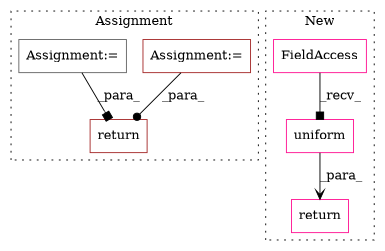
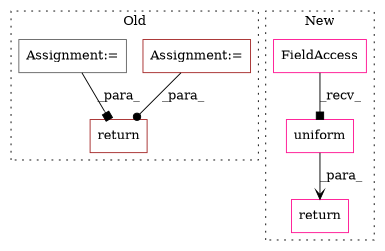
cluster "Assignment": label "Assignment" -> "Old"
